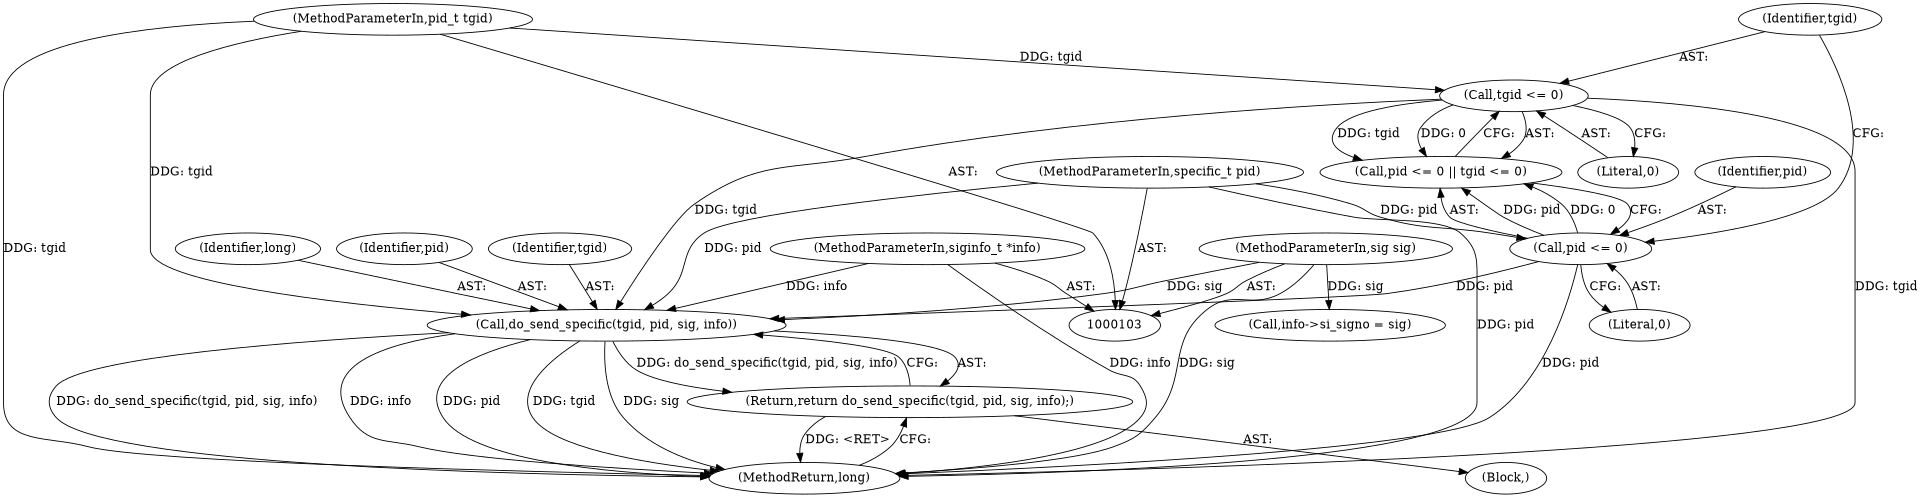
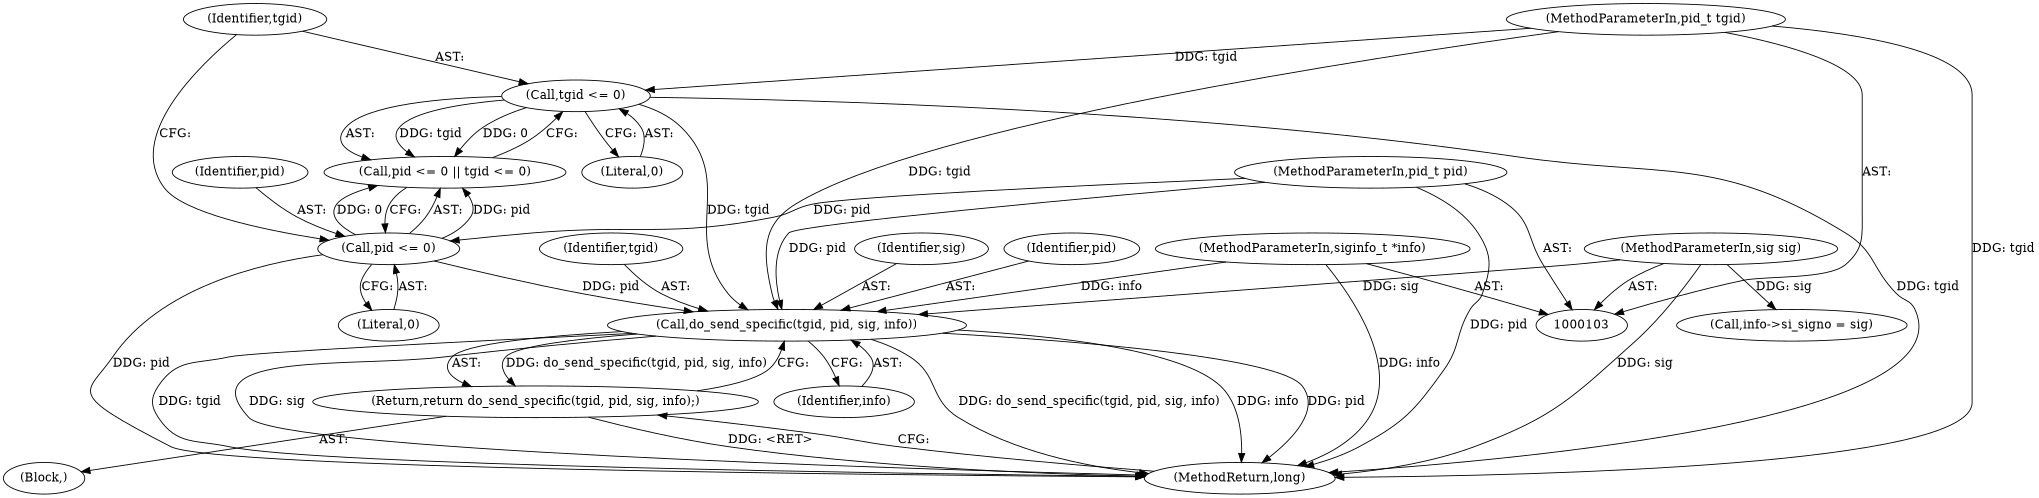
node "(MethodParameterIn,specific_t pid)": label "(MethodParameterIn,specific_t pid)" -> "(MethodParameterIn,pid_t pid)"
node "(Identifier,long)": label "(Identifier,long)" -> "(Identifier,sig)"
node "(Identifier,info)": added
